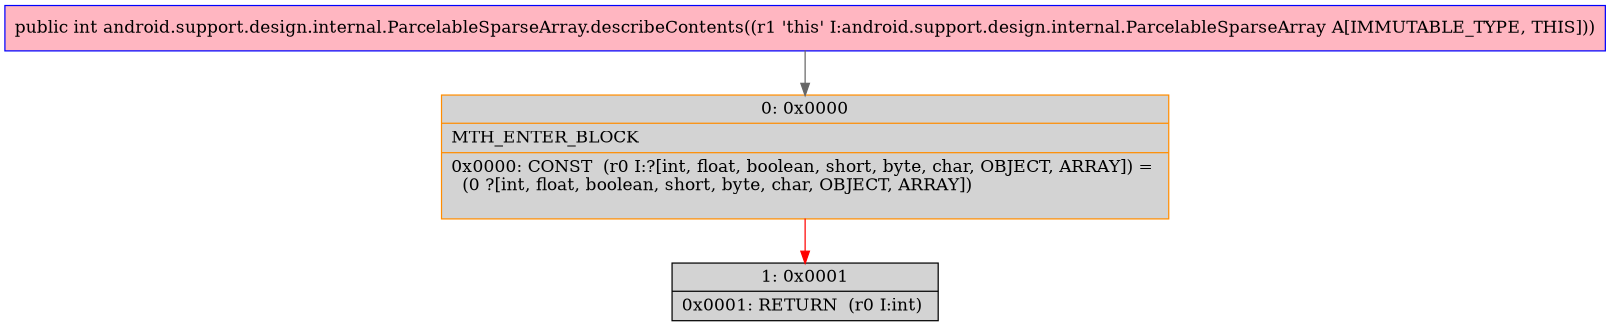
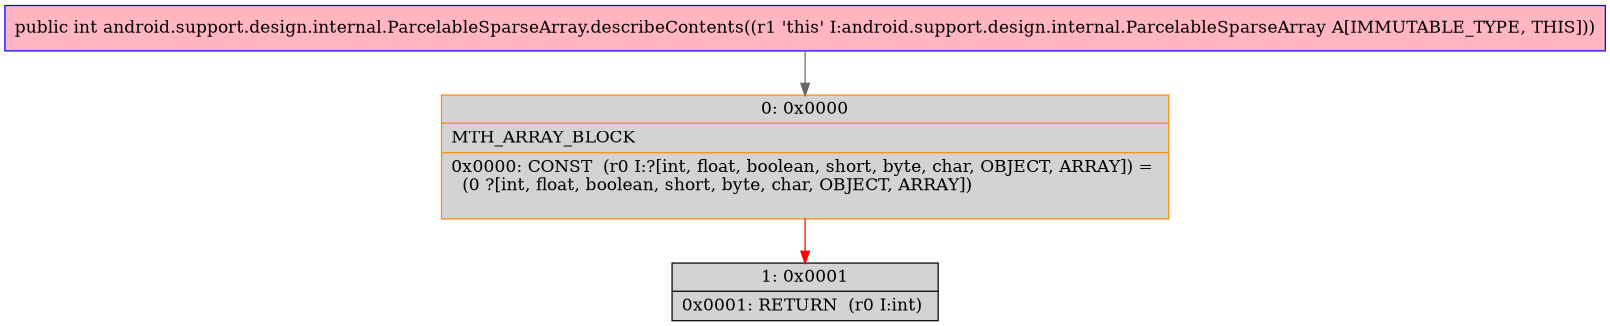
node "0: 0x0000": text "MTH_ENTER_BLOCK" -> "MTH_ARRAY_BLOCK"
